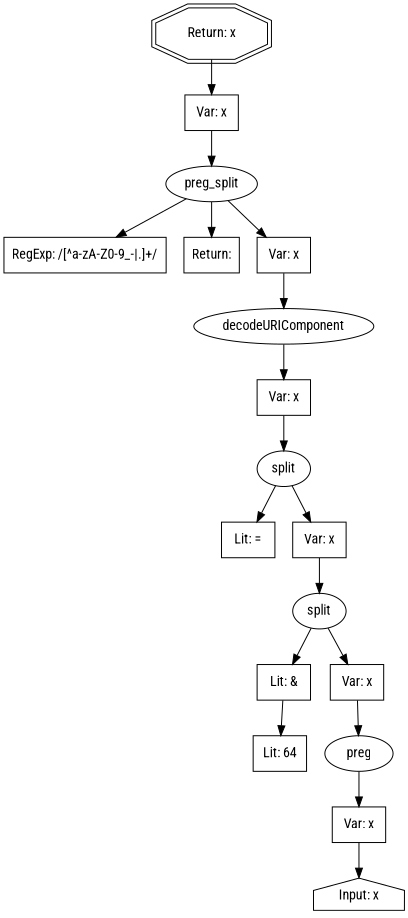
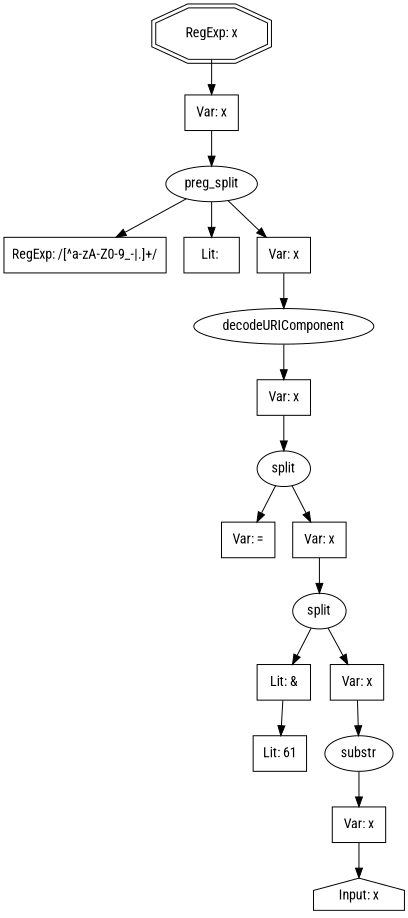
node "Return: x": label "Return: x" -> "RegExp: x"
node "Return:": label "Return:" -> "Lit:"
node "Lit: =": label "Lit: =" -> "Var: ="
node "Lit: 64": label "Lit: 64" -> "Lit: 61"
node "preg": label "preg" -> "substr"
